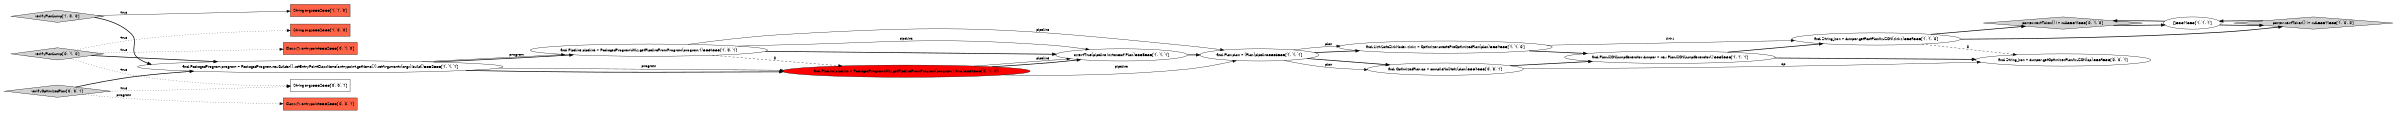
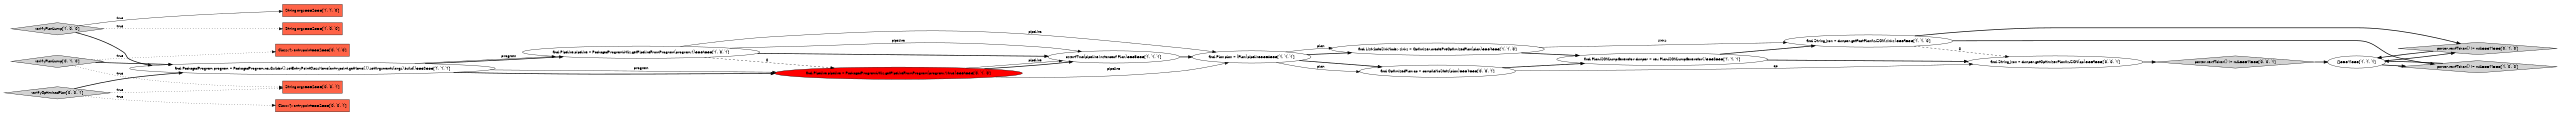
edge "verifyPlanDump['0', '1', '0']" -> "String args@@@2@@@['1', '0', '0']": now "verifyPlanDump['1', '0', '0']" -> "String args@@@2@@@['1', '0', '0']"
node "parser.nextToken() != null@@@11@@@['0', '0', '1']": added
node "String args@@@2@@@['0', '0', '1']": fillcolor white -> tomato
edge "verifyOptimizedPlan['0', '0', '1']" -> "Class<?> entrypoint@@@2@@@['0', '0', '1']": label "program" -> "true"
